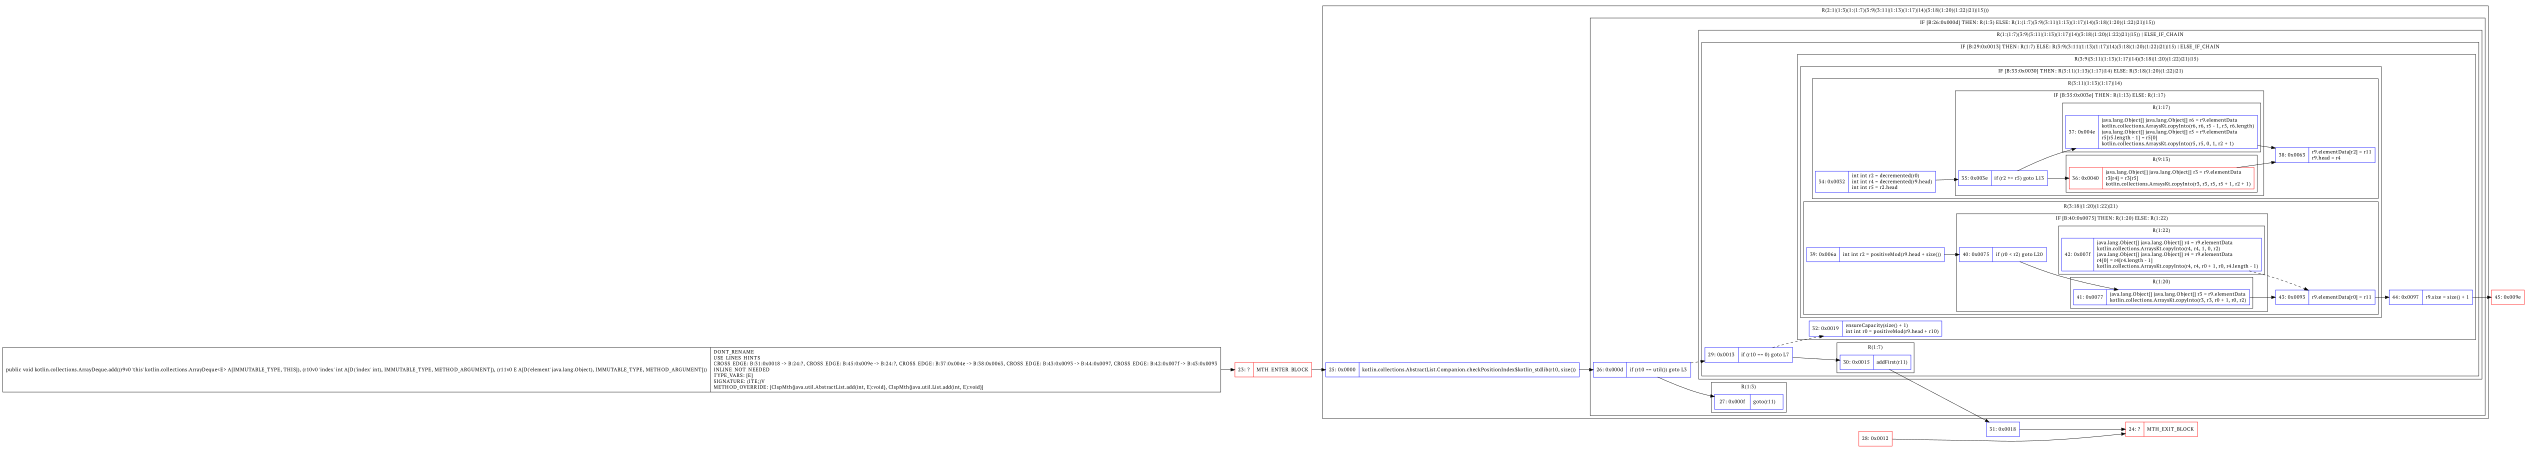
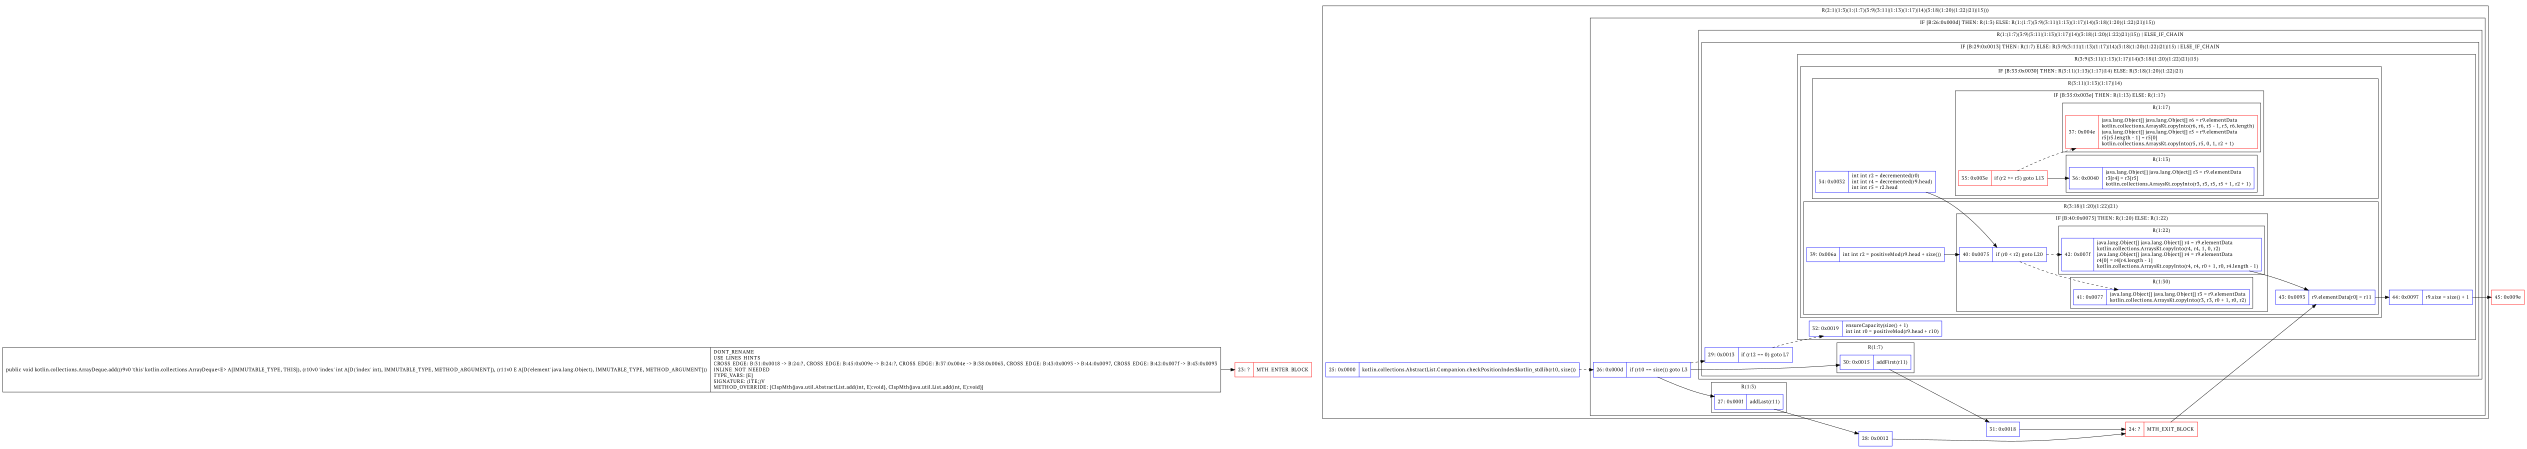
node "37: 0x004e": color blue -> red
node "38: 0x0063": removed
edge "35: 0x003e" -> "37: 0x004e": style solid -> dashed
cluster "R(9:13)": label "R(9:13)" -> "R(1:13)"
node "35: 0x003e": color blue -> red
node "36: 0x0040": color red -> blue
edge "34: 0x0032" -> "35: 0x003e": now "34: 0x0032" -> "40: 0x0075"
edge "40: 0x0075" -> "42: 0x007f": added
edge "40: 0x0075" -> "41: 0x0077": style solid -> dashed
edge "42: 0x007f" -> "43: 0x0093": style dashed -> solid
cluster "R(1:20)": label "R(1:20)" -> "R(1:30)"
edge "41: 0x0077" -> "43: 0x0093": now "24: ?" -> "43: 0x0093"
node "29: 0x0013": text "if (r10 == 0) goto L7" -> "if (r12 == 0) goto L7"
edge "29: 0x0013" -> "30: 0x0015": now "26: 0x000d" -> "30: 0x0015"
edge "23: ?" -> "25: 0x0000": removed
edge "25: 0x0000" -> "26: 0x000d": style solid -> dashed
node "26: 0x000d": text "if (r10 == util()) goto L3" -> "if (r10 == size()) goto L3"
node "27: 0x000f": text "goto(r11)" -> "addLast(r11)"
edge "27: 0x000f" -> "28: 0x0012": added
node "28: 0x0012": color red -> blue
